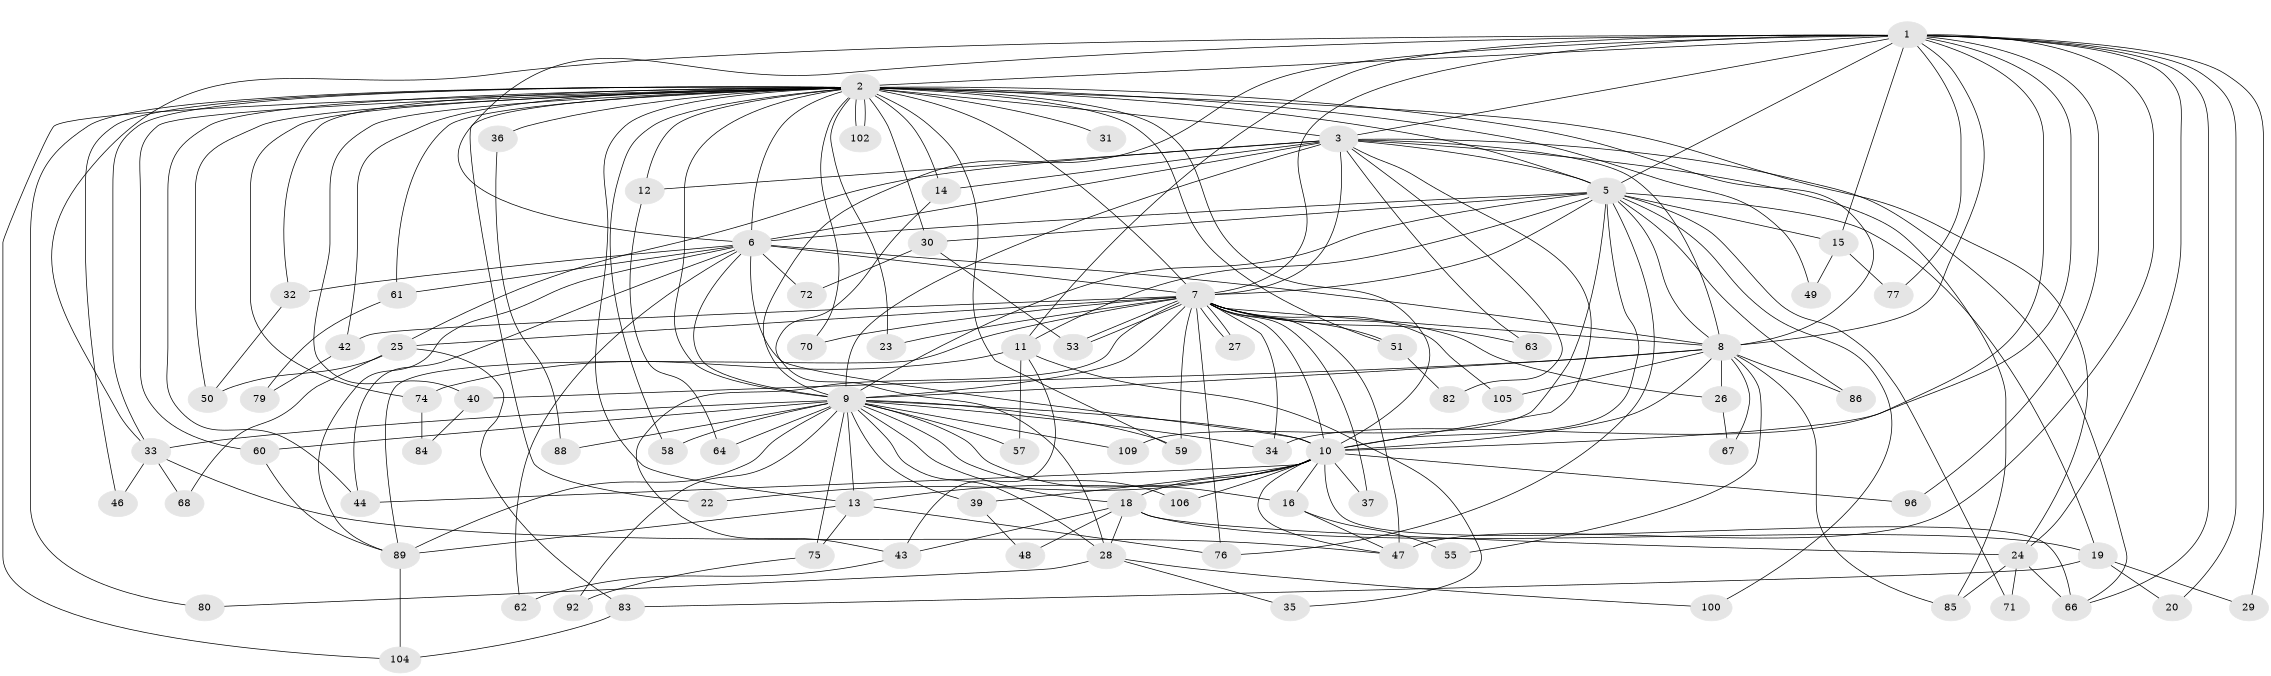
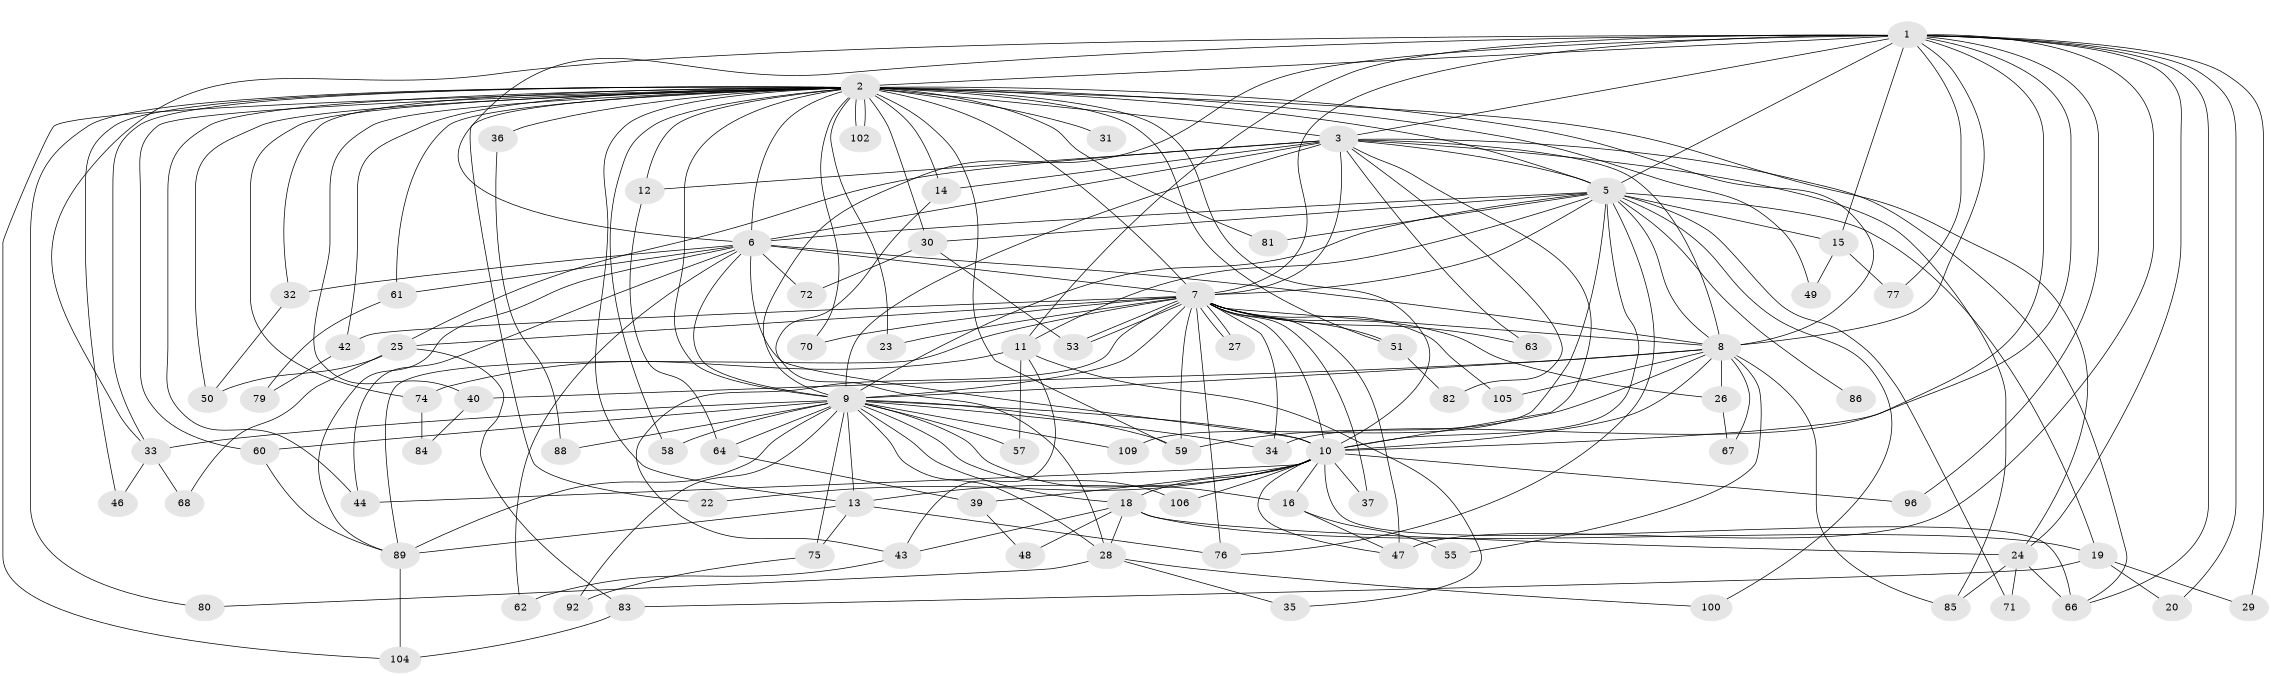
node "81": added
edge "8" -- "86": now "8" -- "59"
edge "9" -- "39": now "64" -- "39"
edge "33" -- "47": removed
